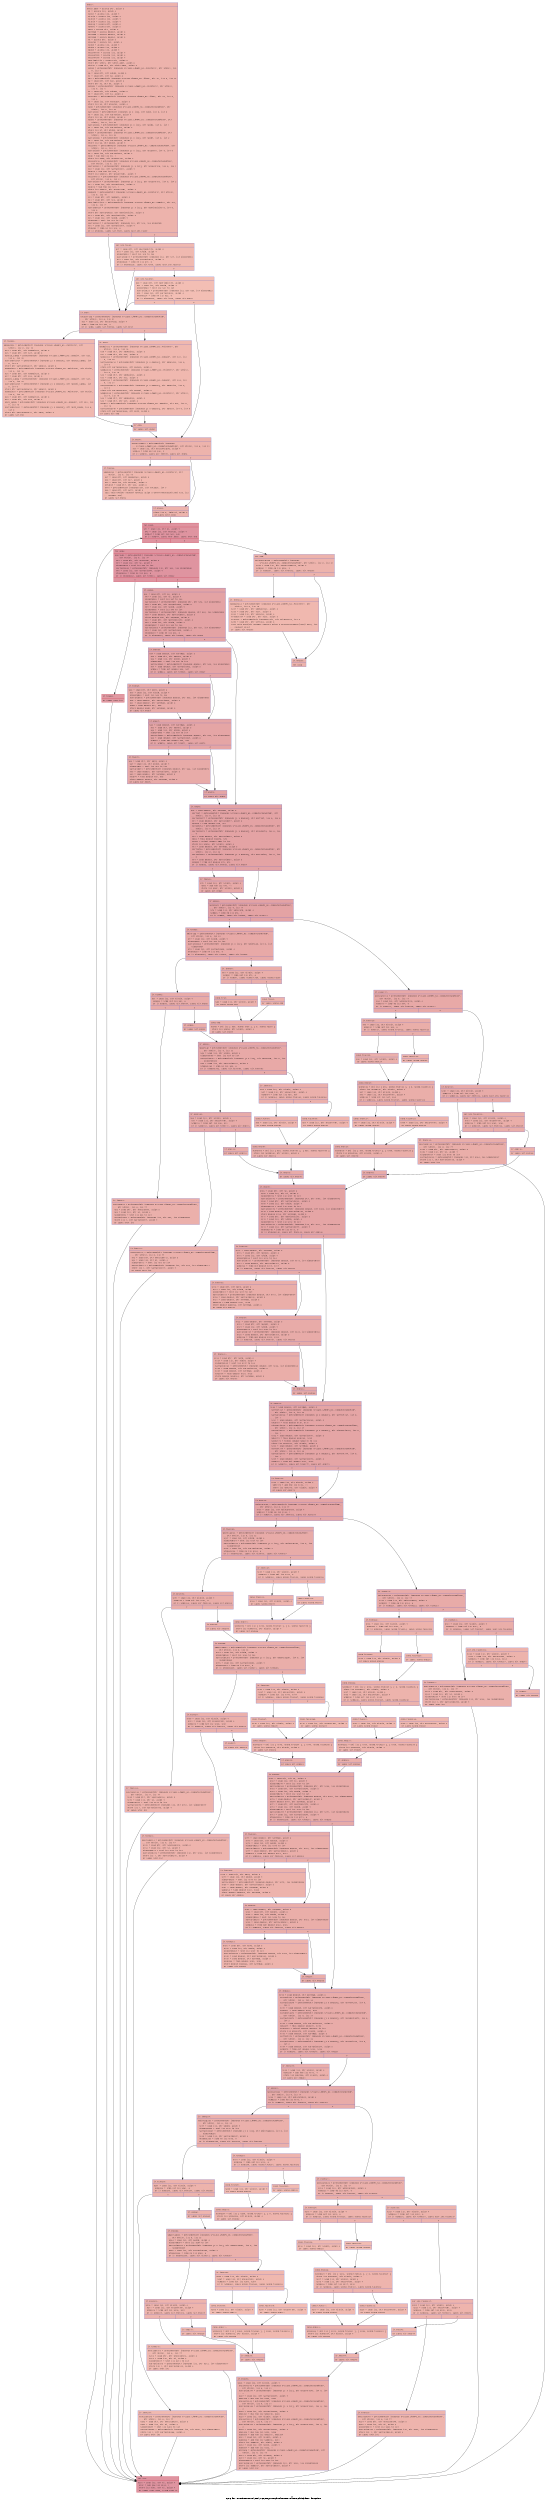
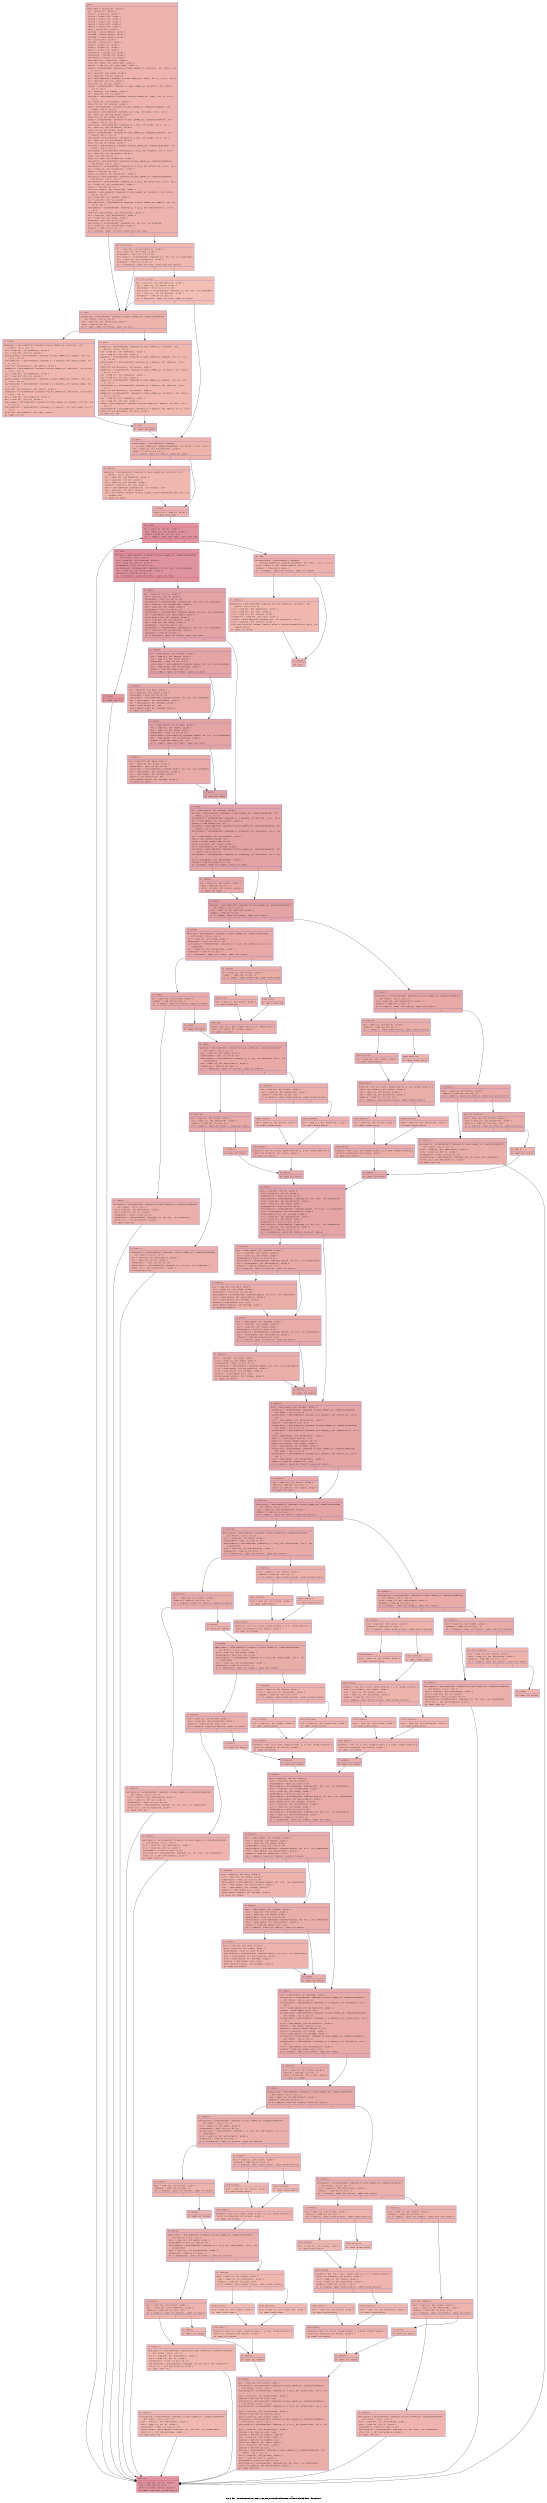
edge "if.else295:" -> "if.then297:": removed
